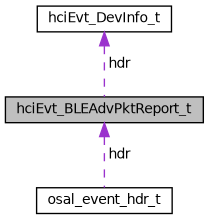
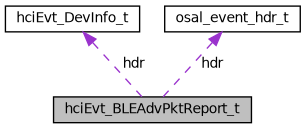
edge "osal_event_hdr_t" -> "hciEvt_BLEAdvPktReport_t": reversed
